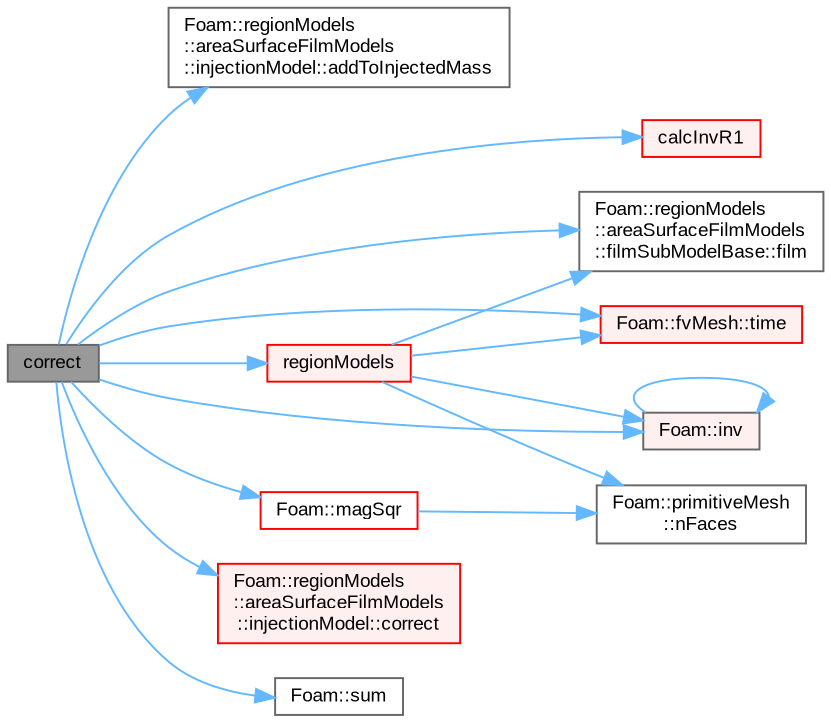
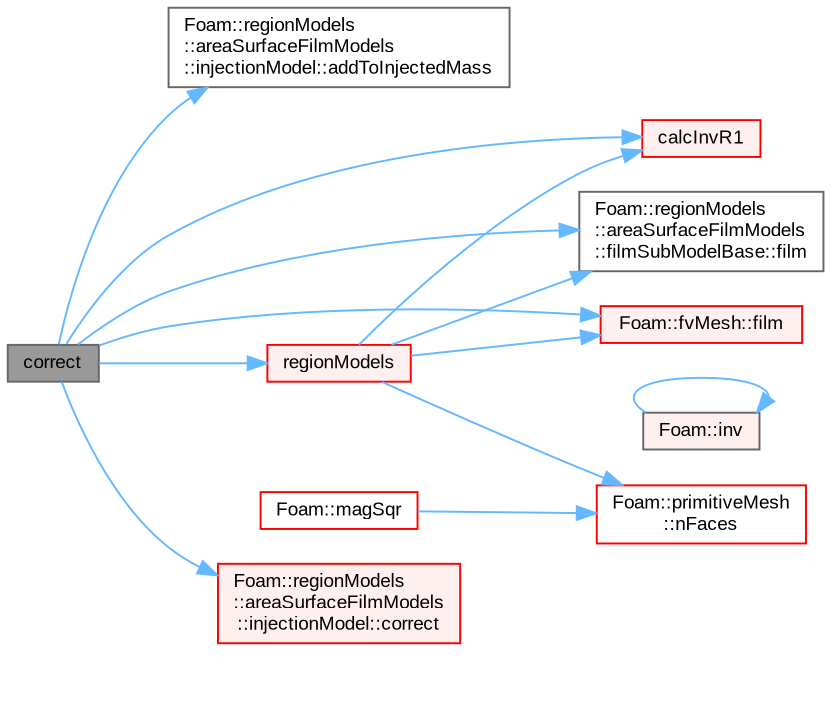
node "Foam::fvMesh::time": label "Foam::fvMesh::time" -> "Foam::fvMesh::film"
edge "regionModels" -> "Foam::inv": now "regionModels" -> "calcInvR1"
edge "correct" -> "Foam::inv": removed
edge "correct" -> "Foam::magSqr": removed
node "Foam::primitiveMesh ::nFaces": color grey40 -> red
node "Foam::sum": removed
